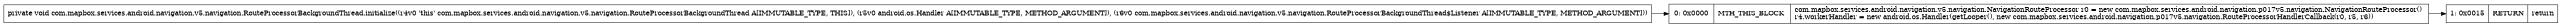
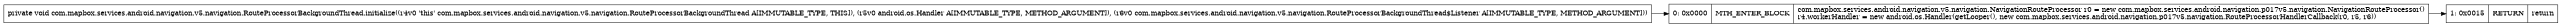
node "0: 0x0000": text "MTH_THIS_BLOCK" -> "MTH_ENTER_BLOCK"
